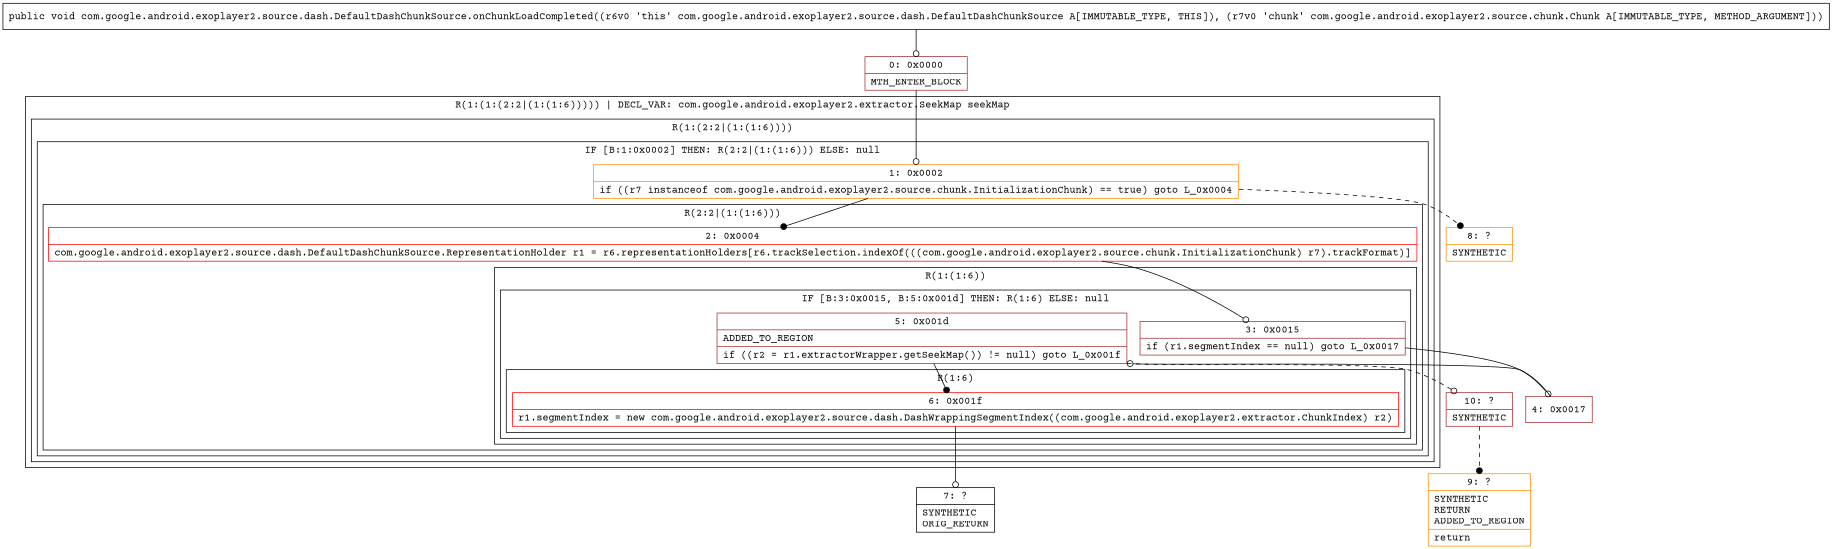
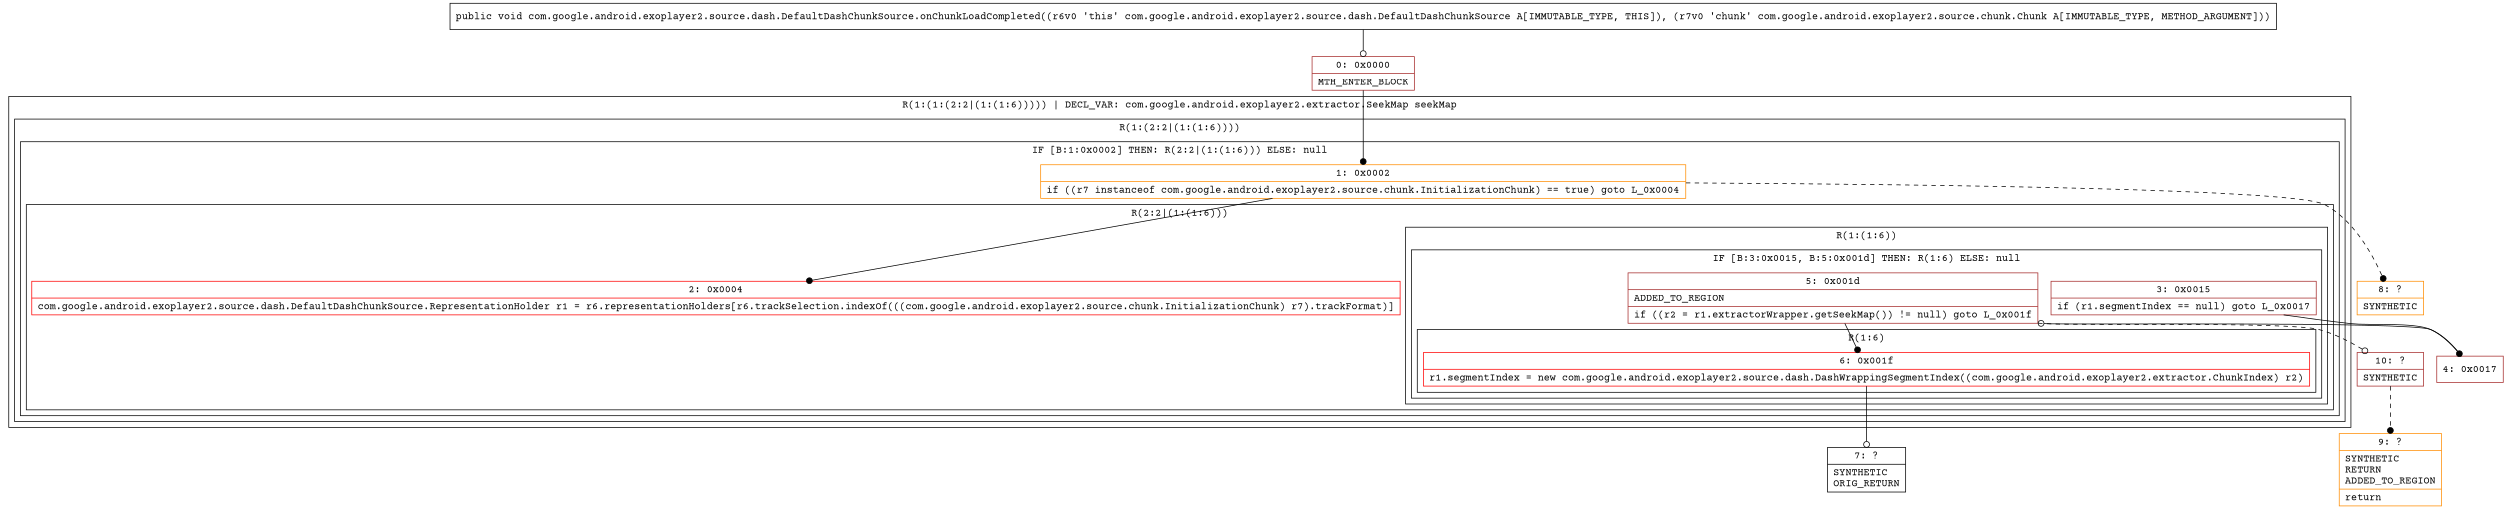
edge "0: 0x0000" -> "1: 0x0002": arrowhead odot -> dot
edge "2: 0x0004" -> "3: 0x0015": removed
edge "3: 0x0015" -> "4: 0x0017": arrowhead odot -> dot
